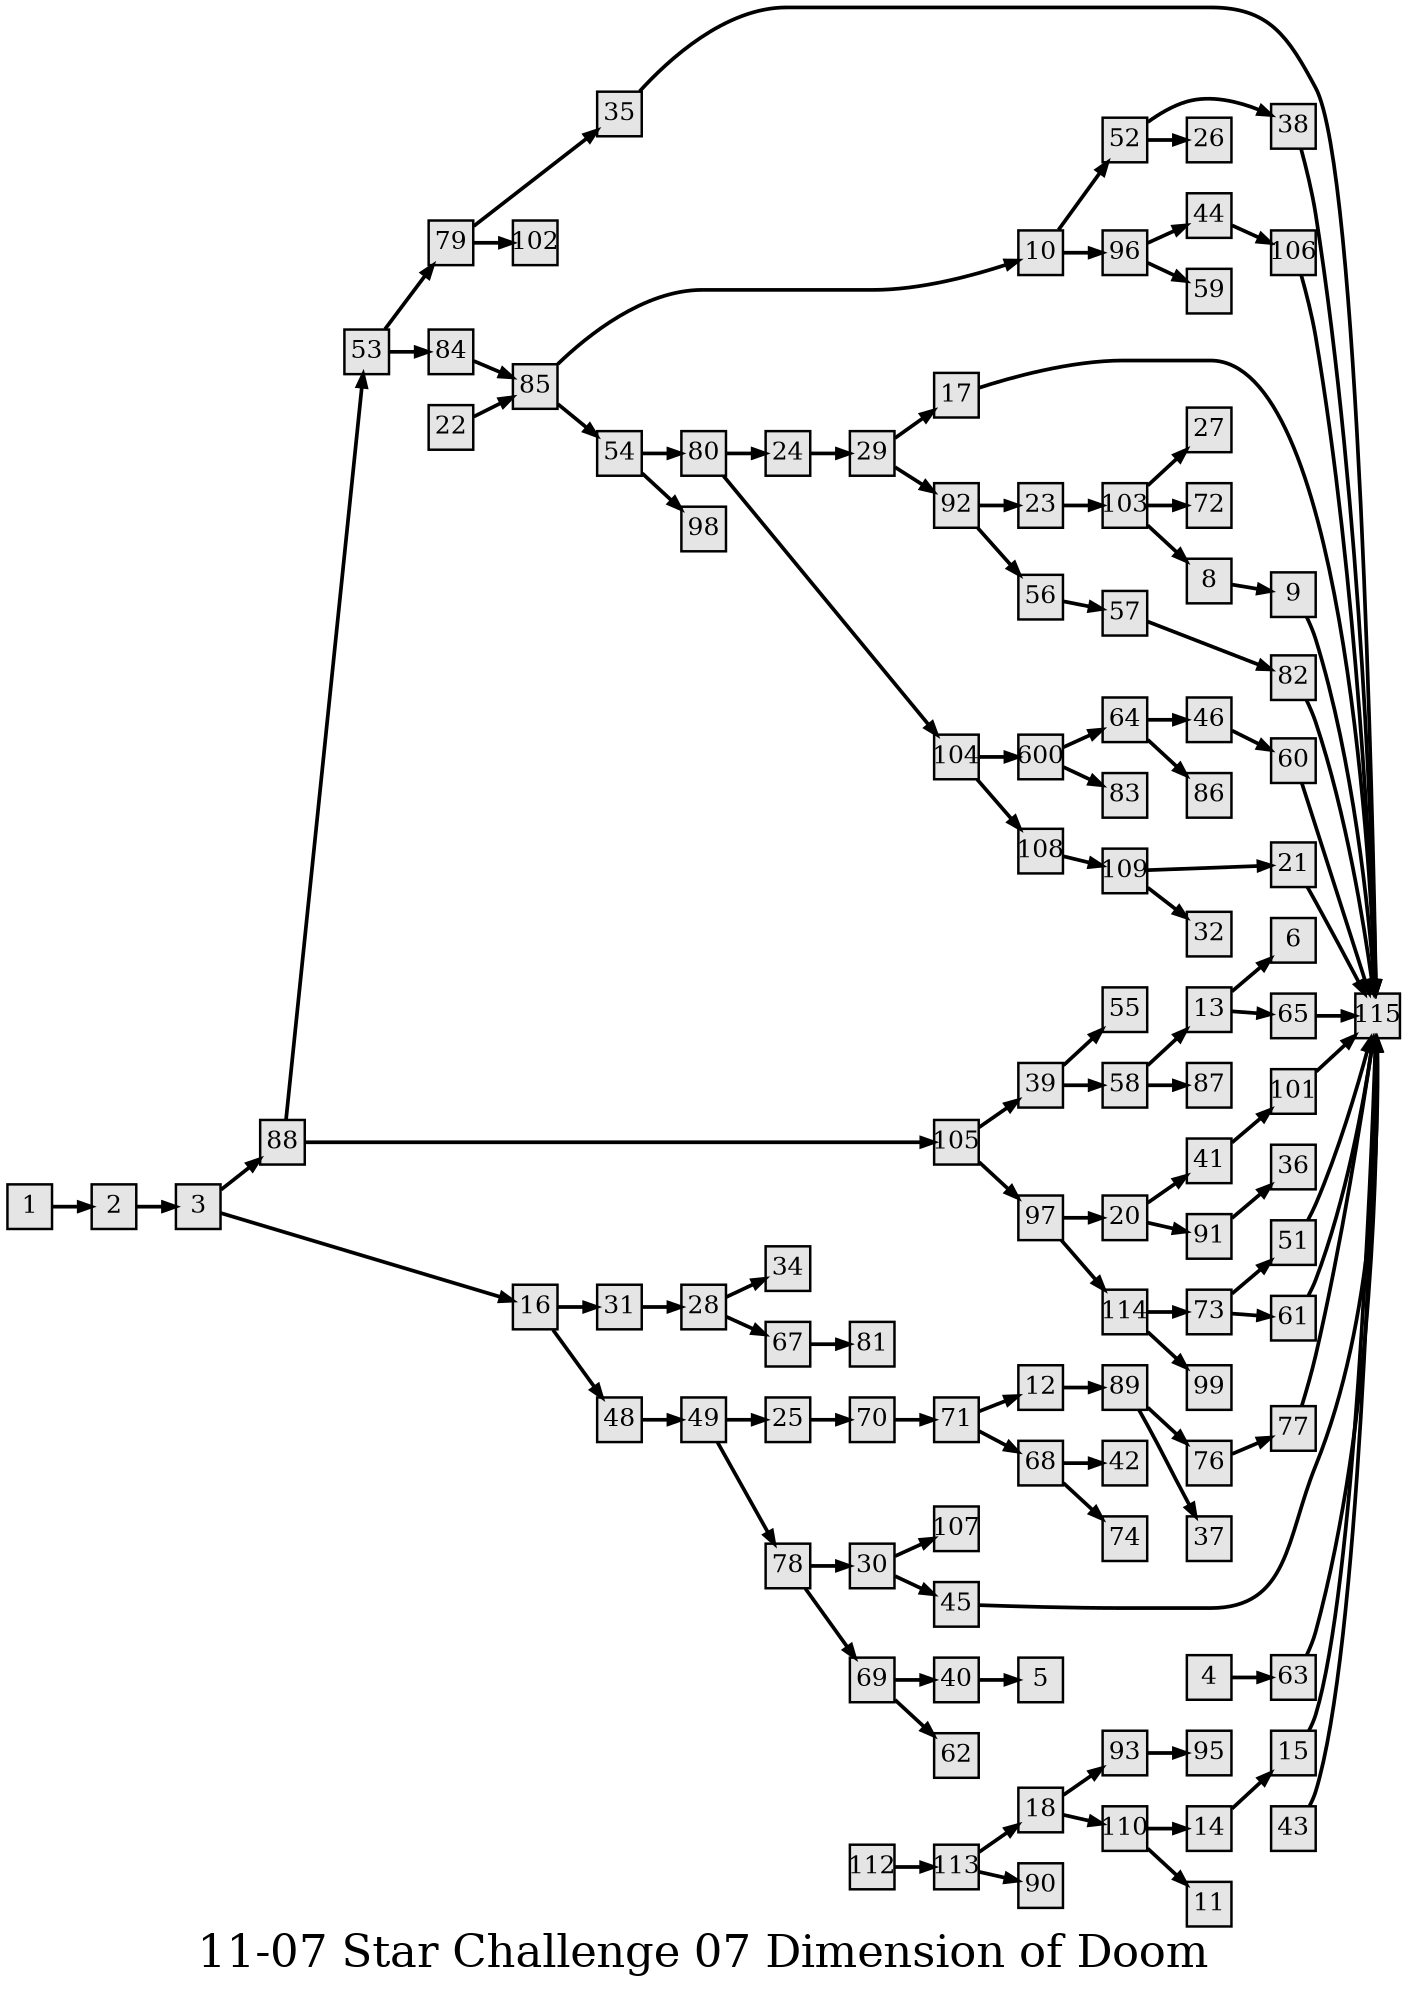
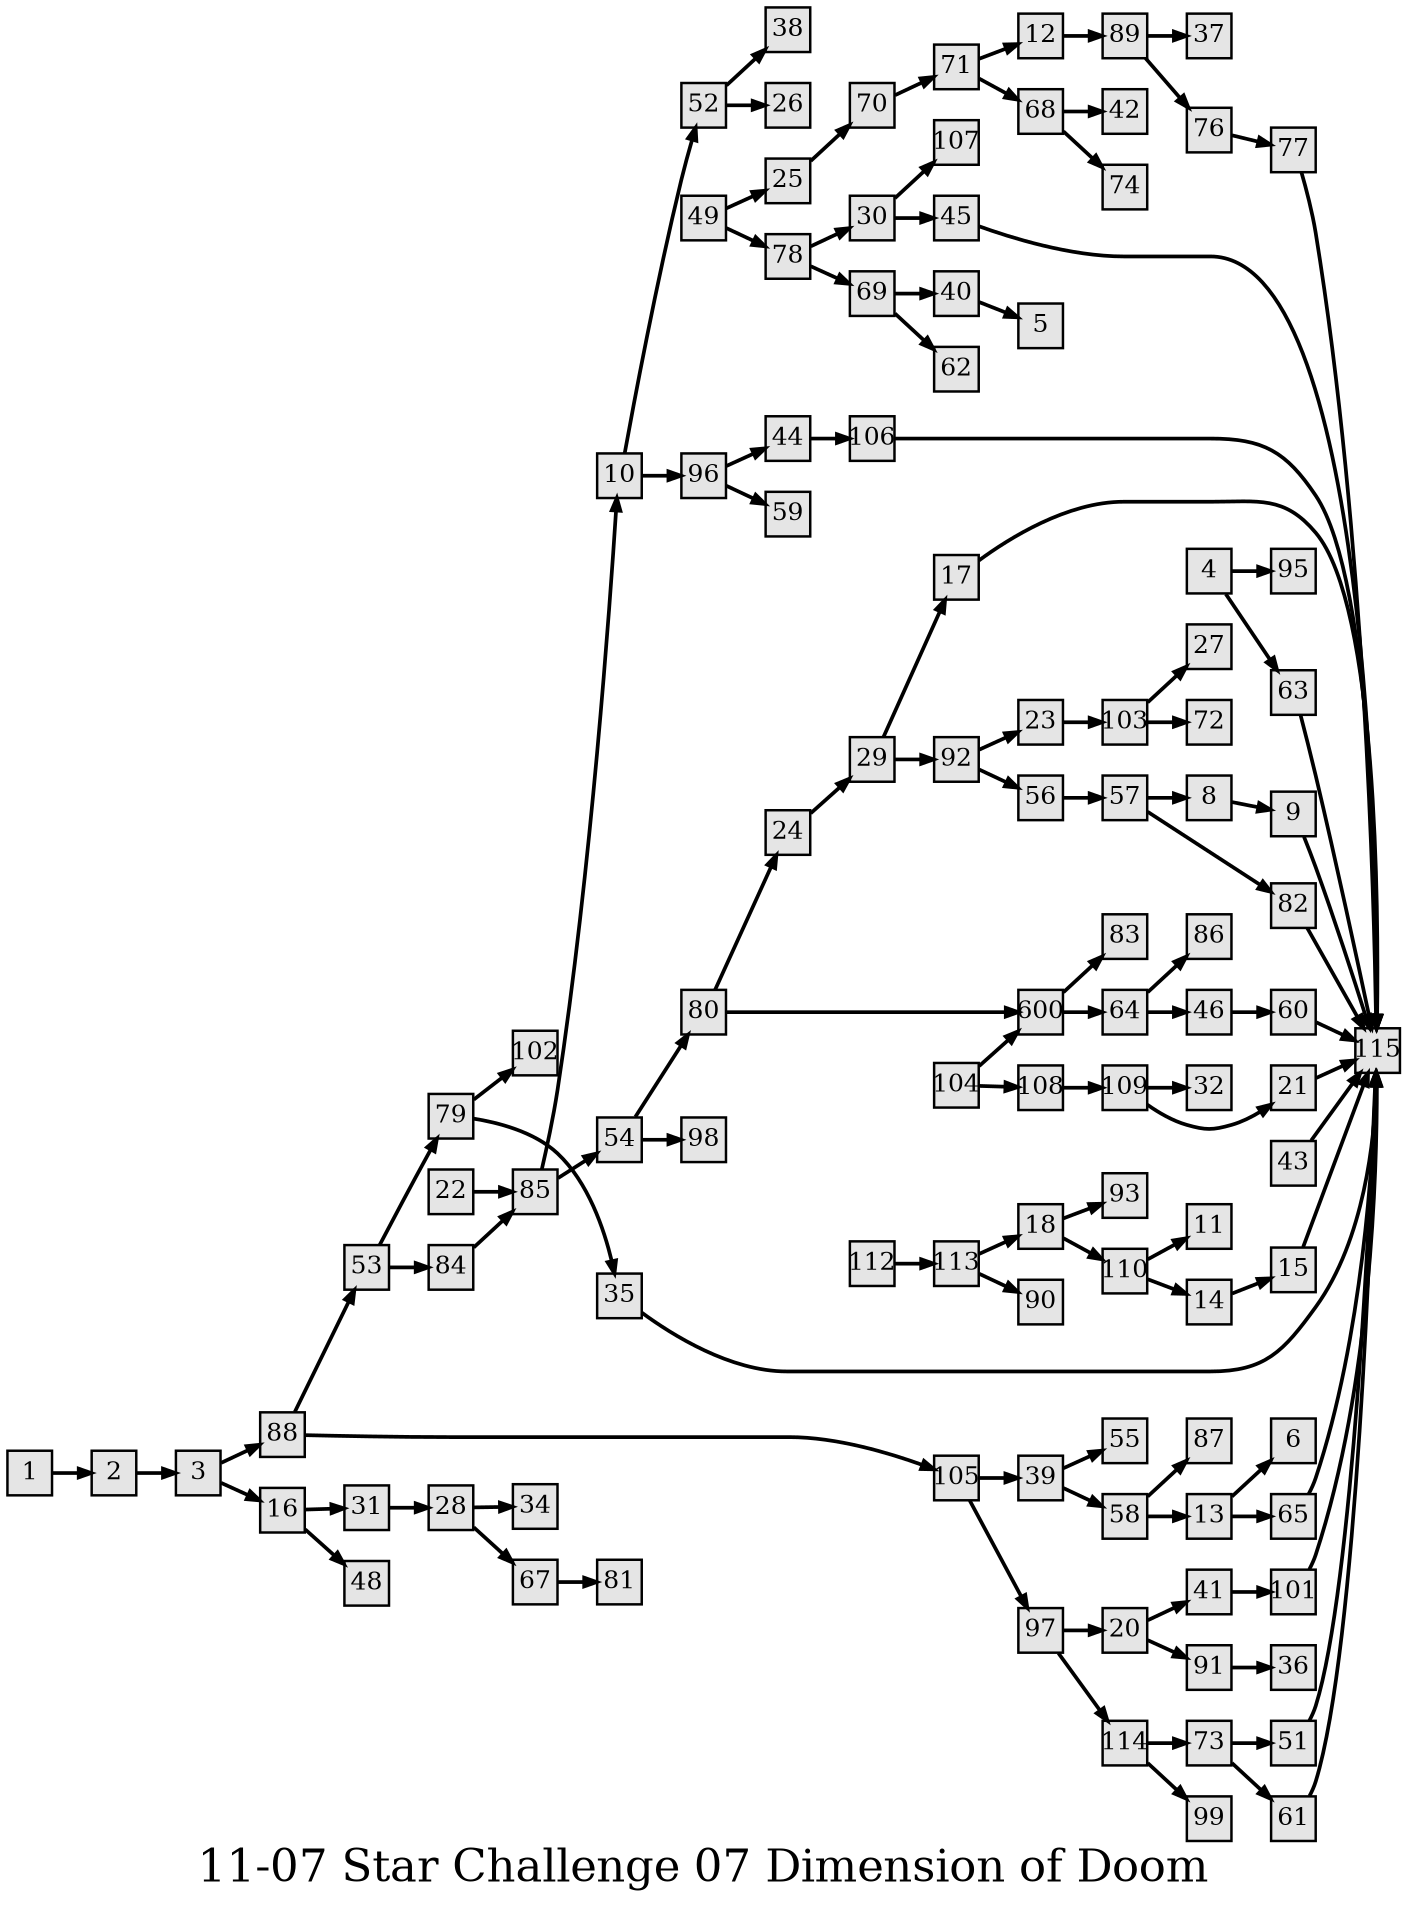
edge "103" -> "8": now "57" -> "8"
edge "38" -> "115": removed
edge "80" -> "104": now "80" -> "600"
edge "48" -> "49": removed
edge "93" -> "95": now "4" -> "95"
